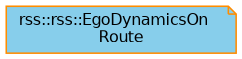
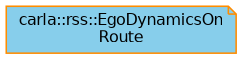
node "rss::rss::EgoDynamicsOn Route": label "rss::rss::EgoDynamicsOn Route" -> "carla::rss::EgoDynamicsOn Route"
